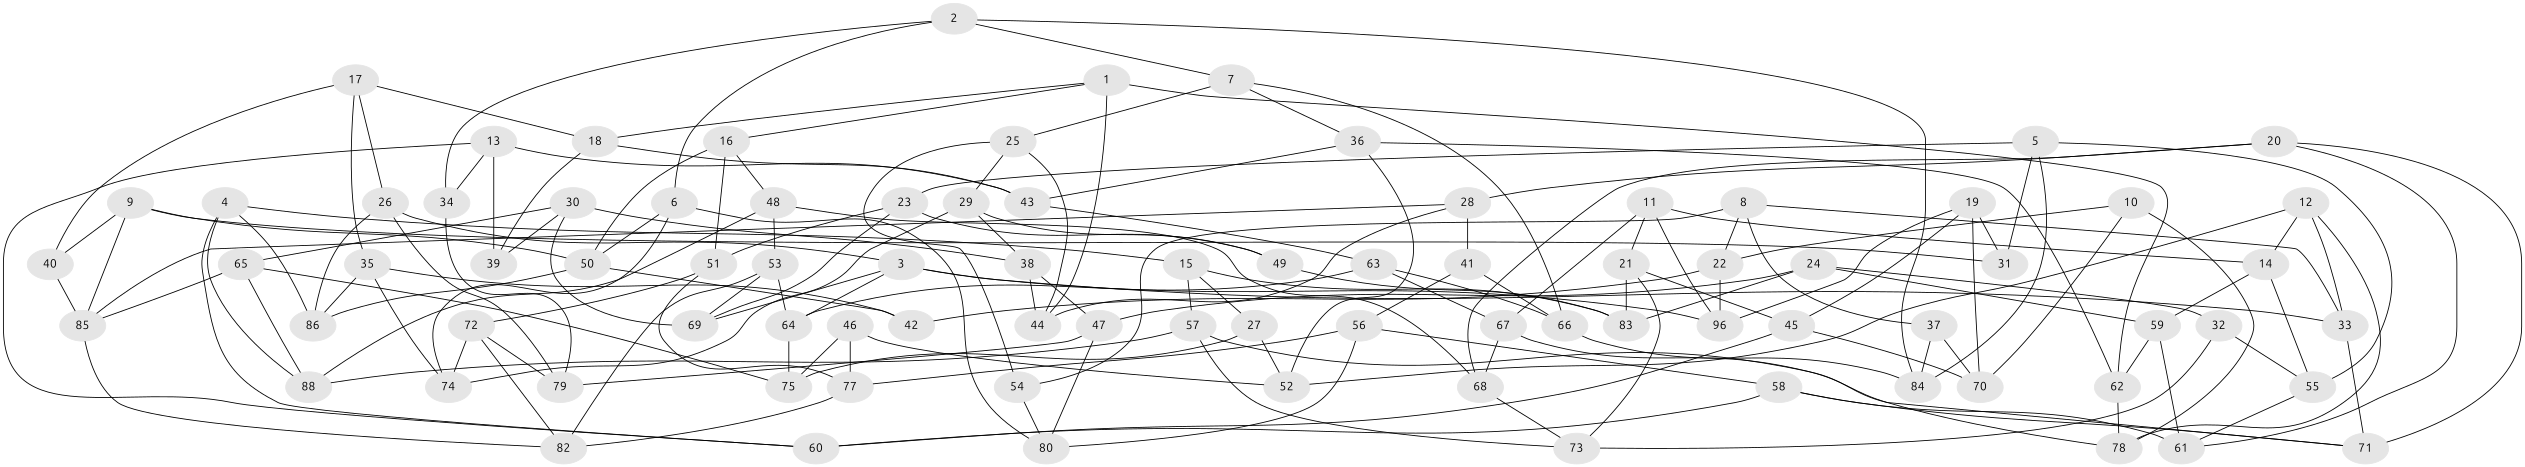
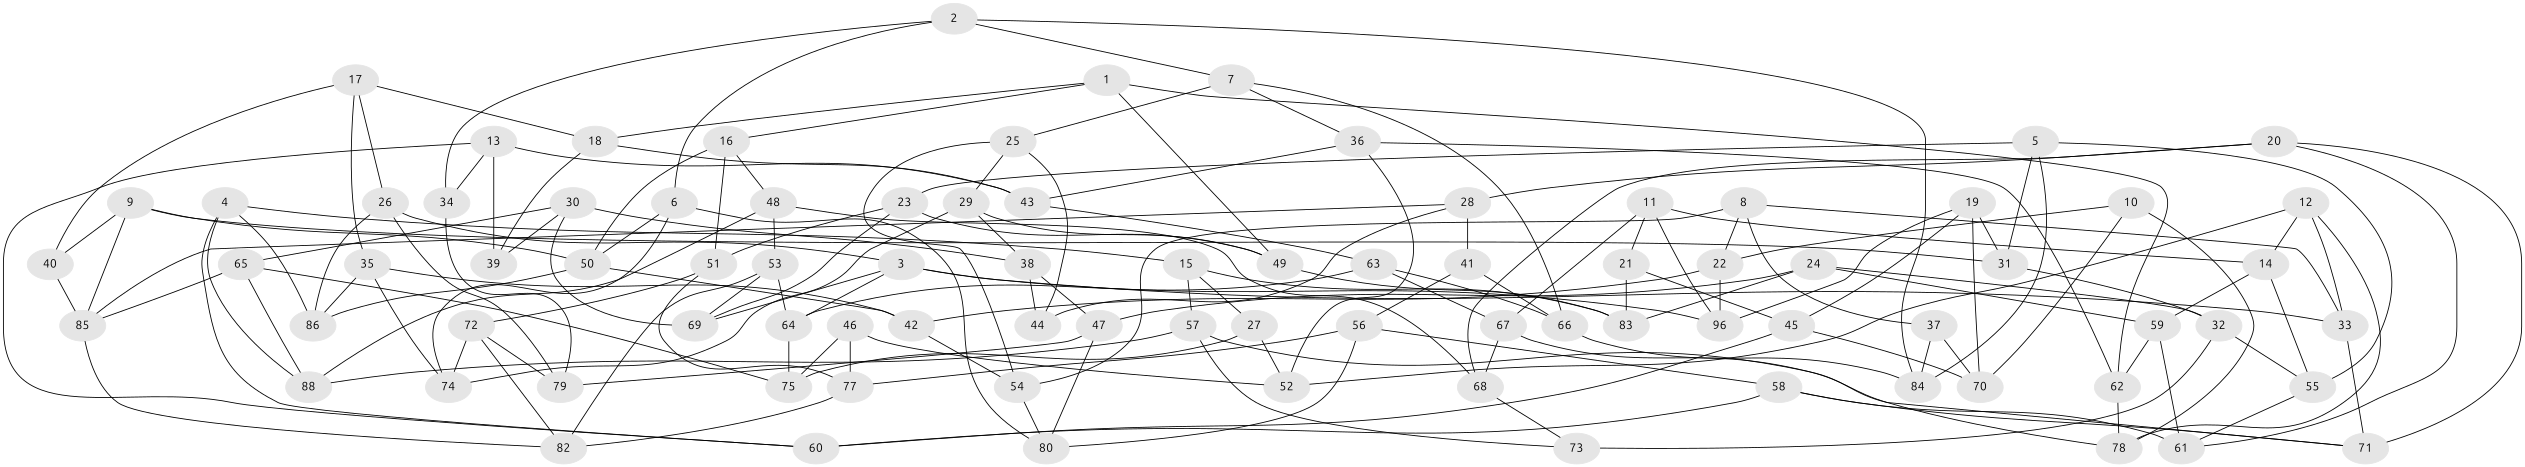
edge "1" -- "44": now "1" -- "49"
edge "31" -- "32": added
edge "21" -- "73": removed
edge "42" -- "54": added
